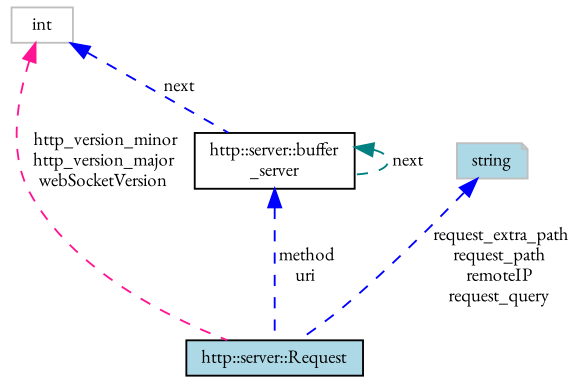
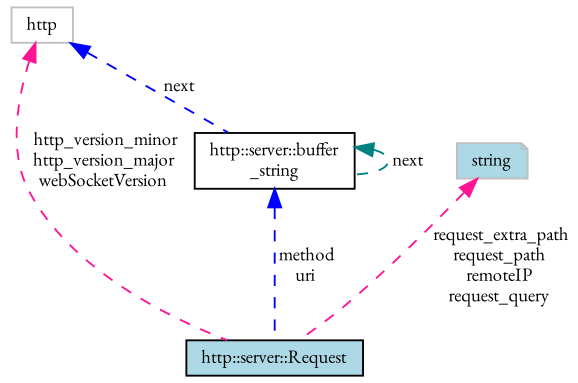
node "int": label "int" -> "http"
node "http::server::buffer _server": label "http::server::buffer _server" -> "http::server::buffer _string"
edge "http::server::Request" -> "string": color blue -> deeppink
